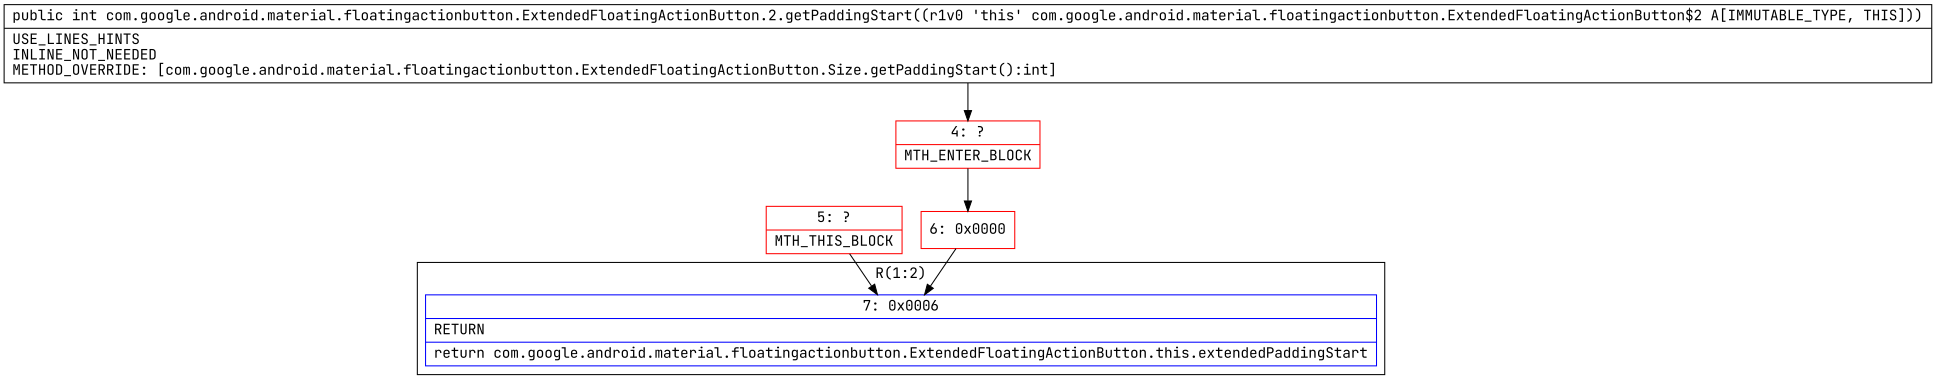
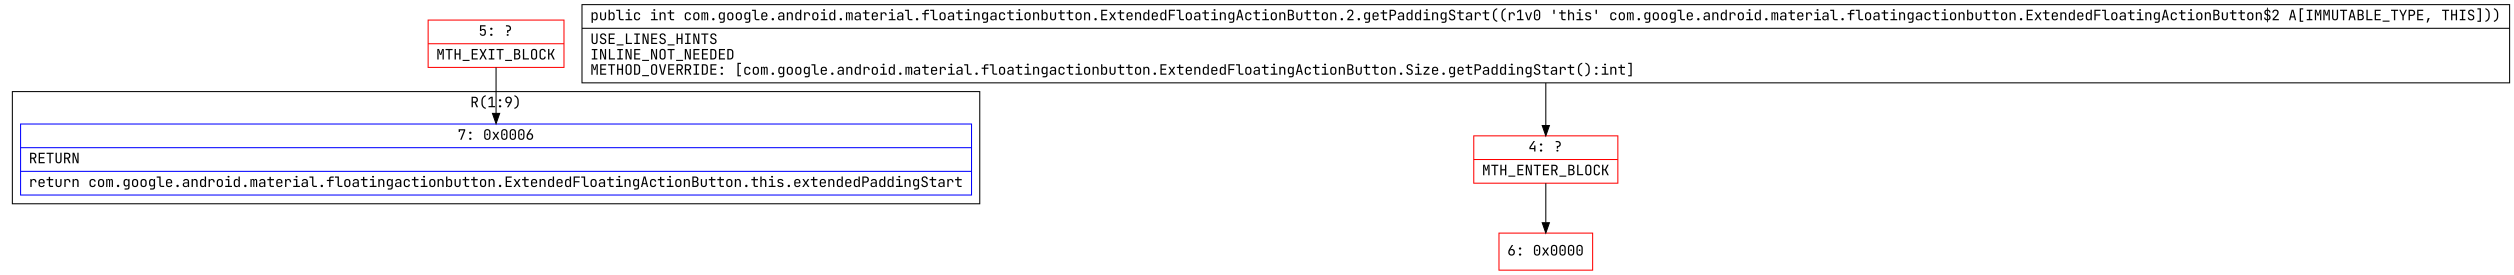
node "5: ?": text "MTH_THIS_BLOCK" -> "MTH_EXIT_BLOCK"
edge "6: 0x0000" -> "7: 0x0006": removed
cluster "R(1:2)": label "R(1:2)" -> "R(1:9)"
